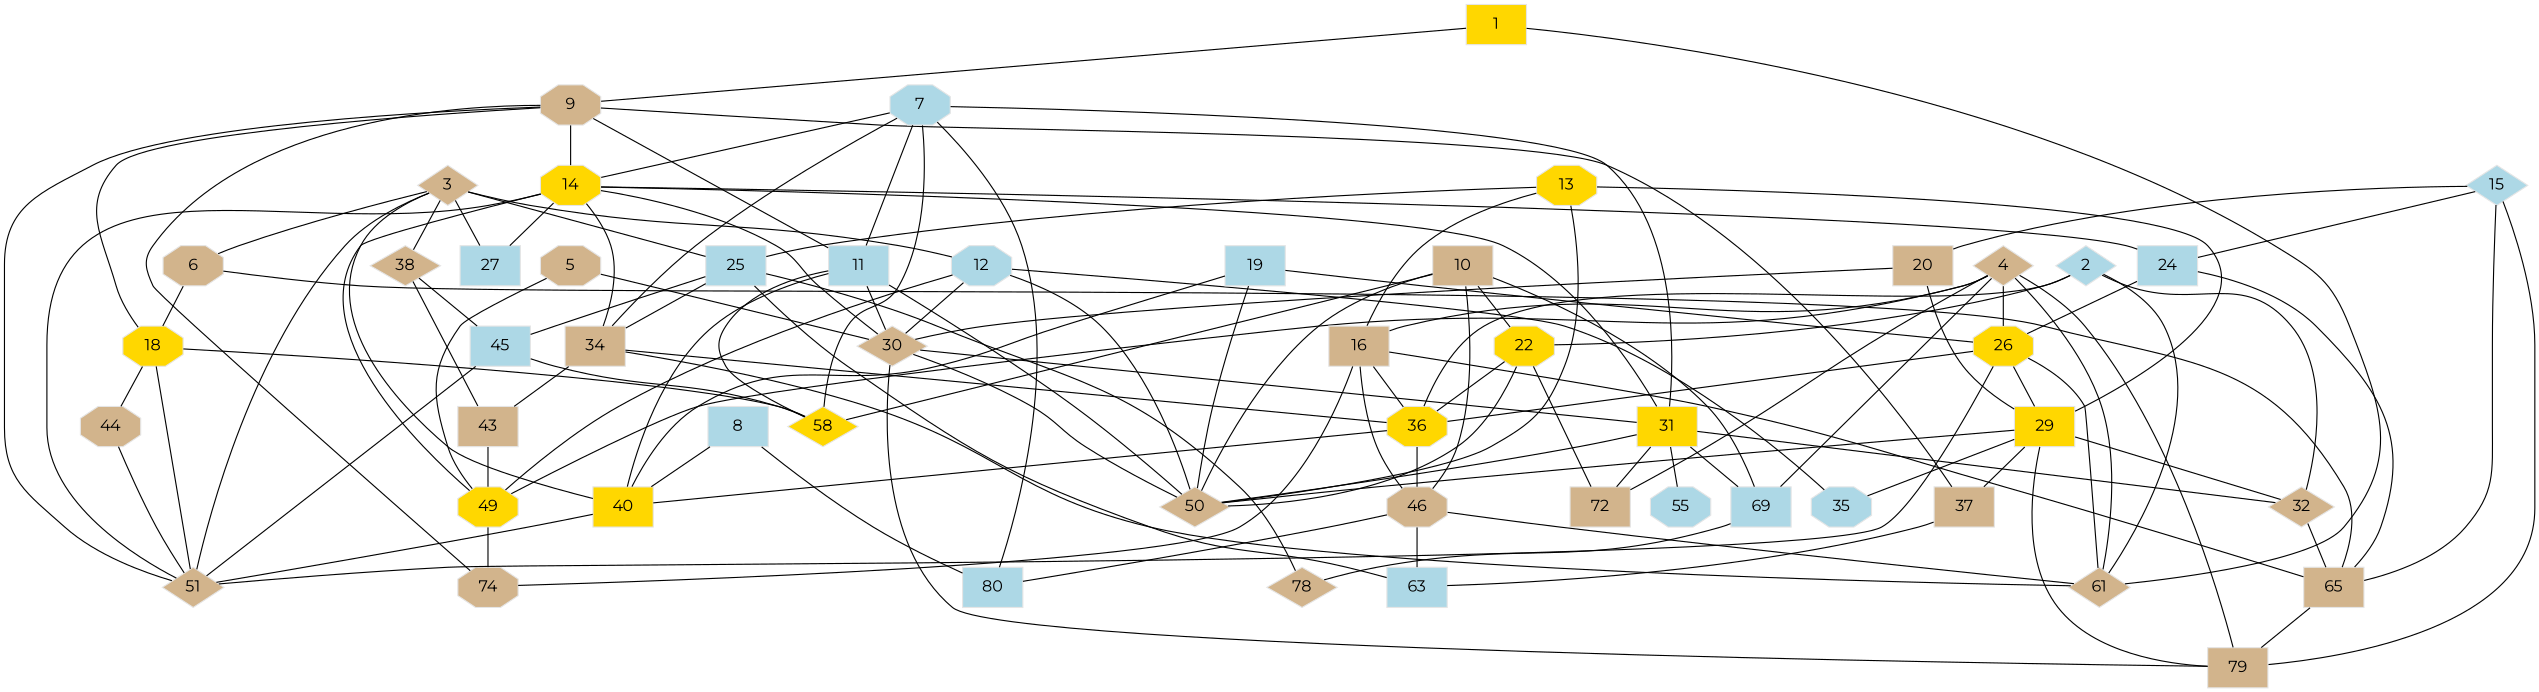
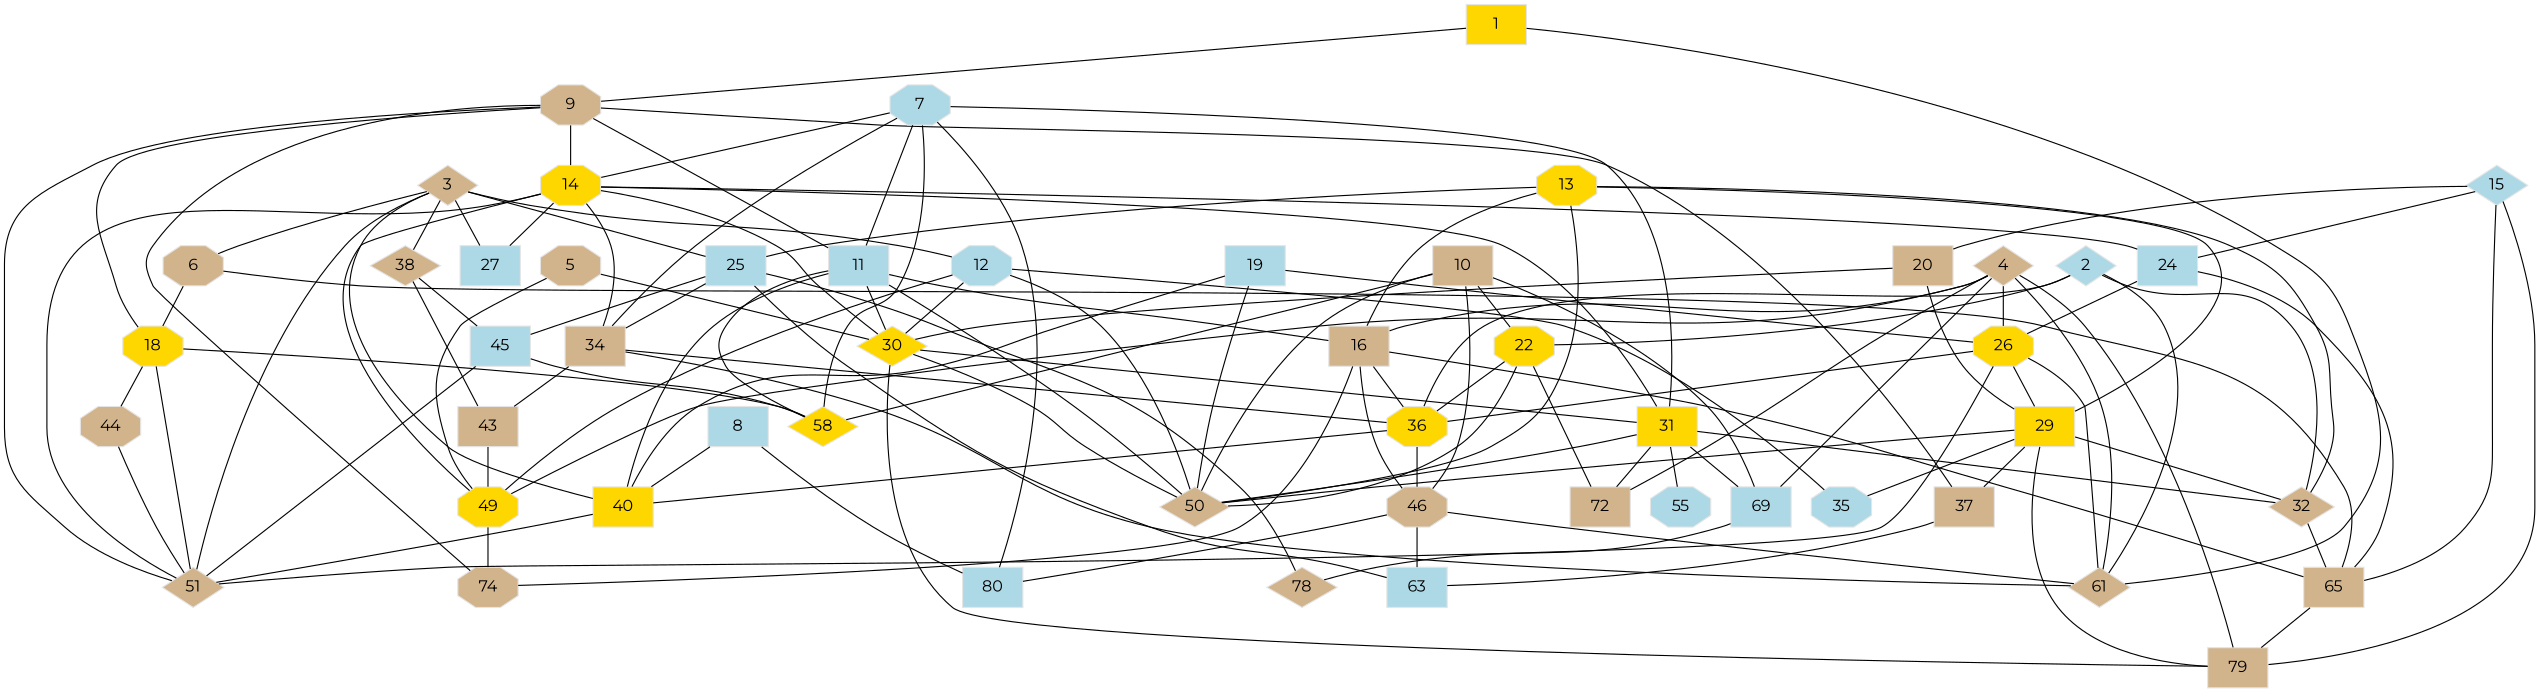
edge "13" -- "32": added
edge "11" -- "16": added
node "30": fillcolor tan -> gold
